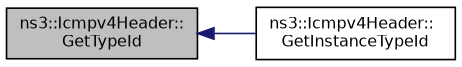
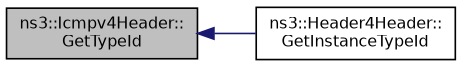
node "ns3::Icmpv4Header:: GetInstanceTypeId": label "ns3::Icmpv4Header:: GetInstanceTypeId" -> "ns3::Header4Header:: GetInstanceTypeId"
